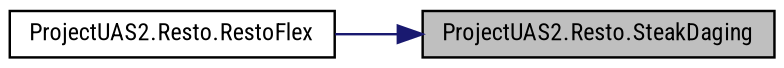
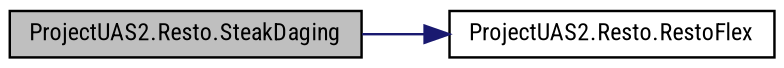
edge "ProjectUAS2.Resto.RestoFlex" -> "ProjectUAS2.Resto.SteakDaging": reversed
